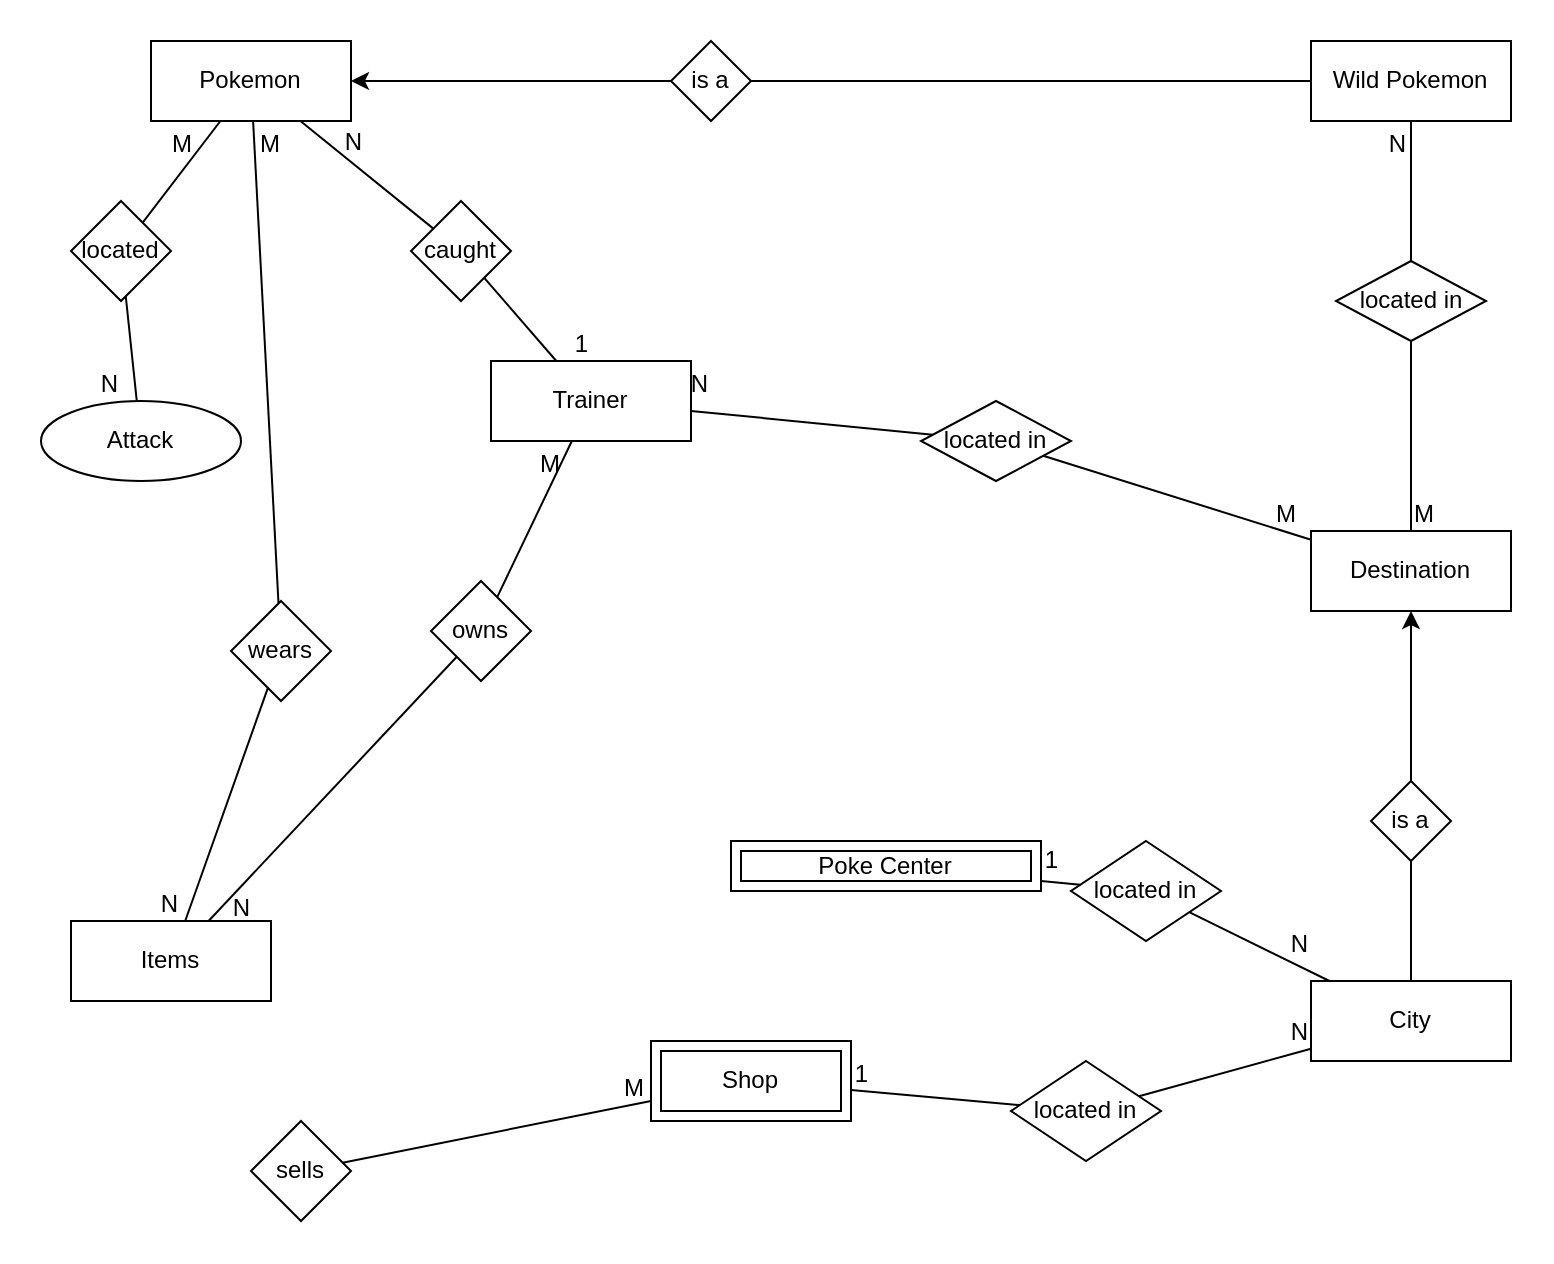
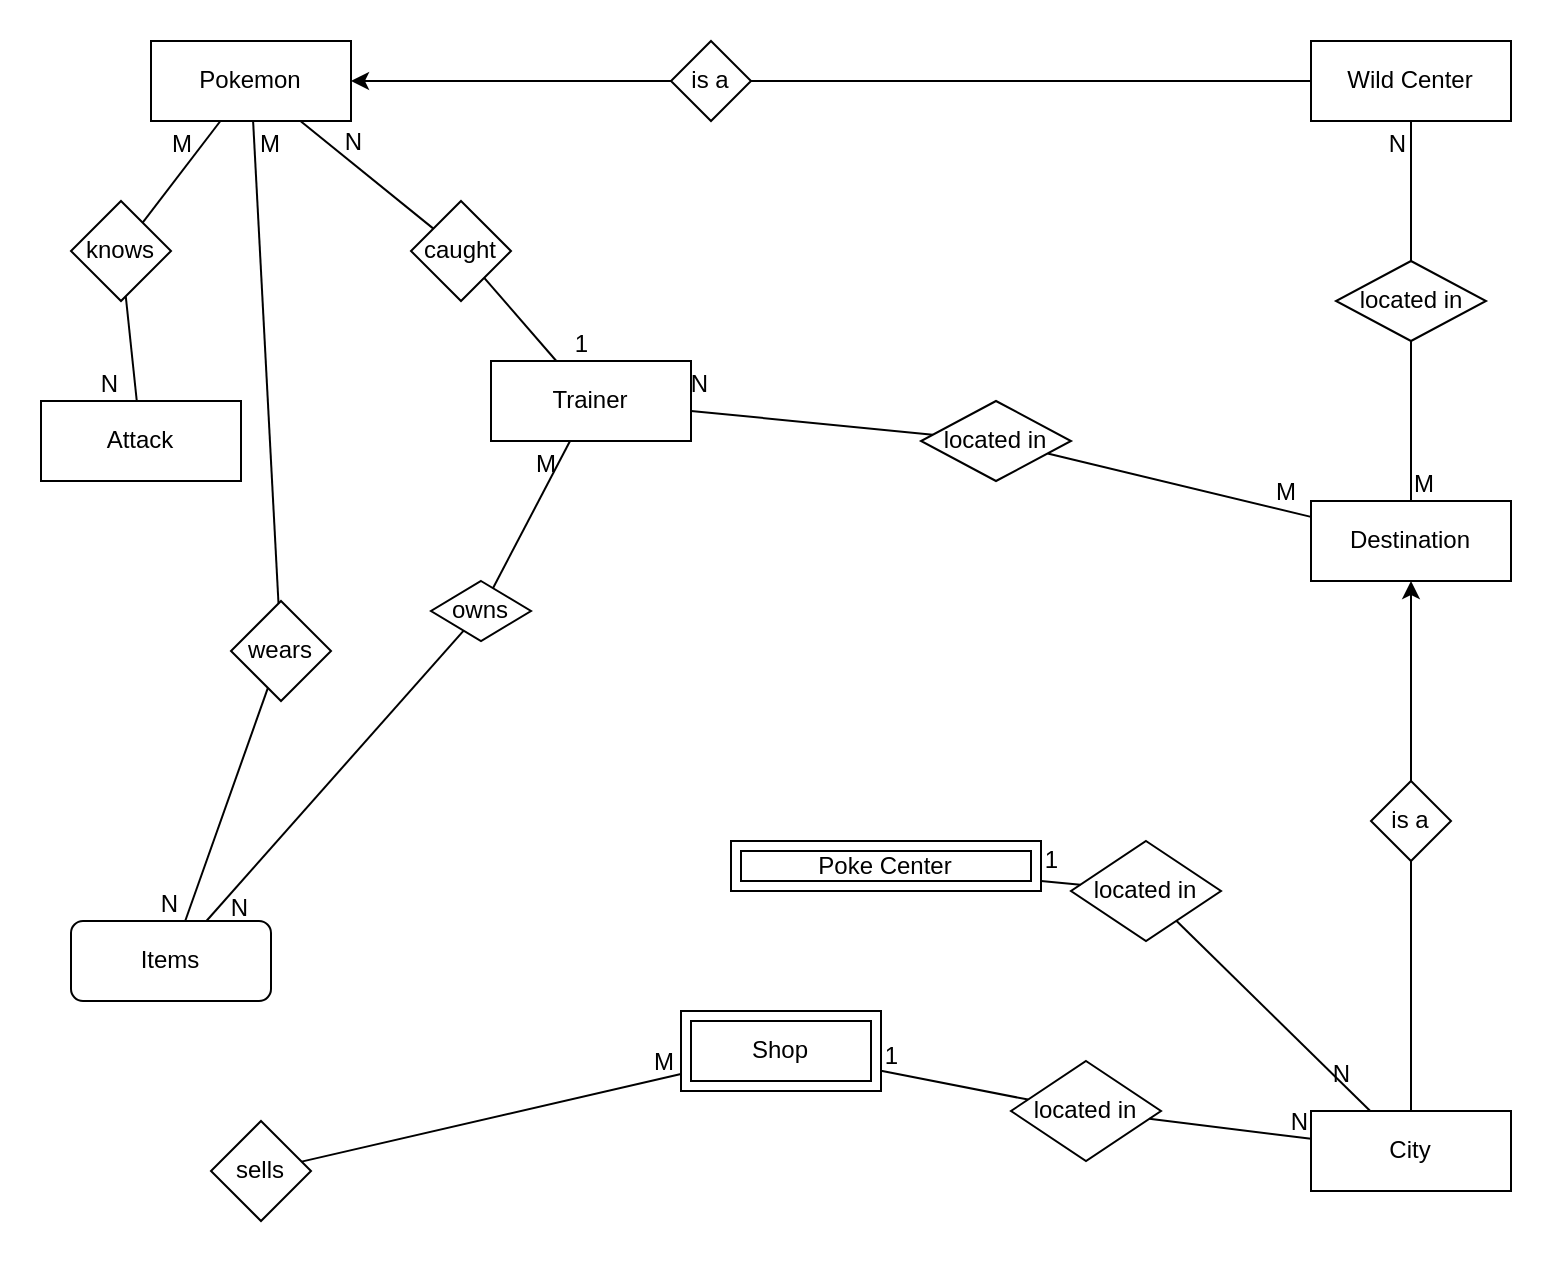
node "Wild Pokemon": label "Wild Pokemon" -> "Wild Center"
node "located": label "located" -> "knows"
node "Attack": shape ellipse -> rectangle
node "Destination": moved (1411, 571) -> (1411, 541)
node "owns": size 100x100 -> 100x60
node "Items": shape rectangle -> rounded rectangle
node "City": moved (1411, 1021) -> (1411, 1151)
node "Shop": moved (751, 1081) -> (781, 1051)
node "sells": moved (301, 1171) -> (261, 1171)
